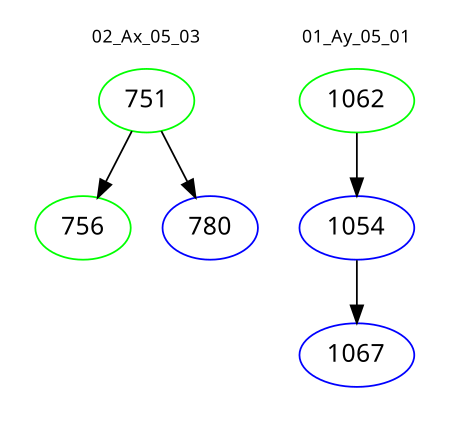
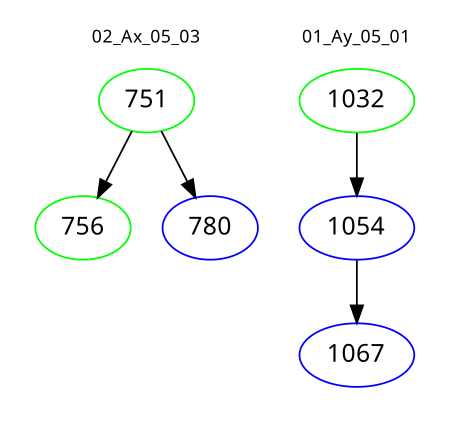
node "1062": label "1062" -> "1032"
